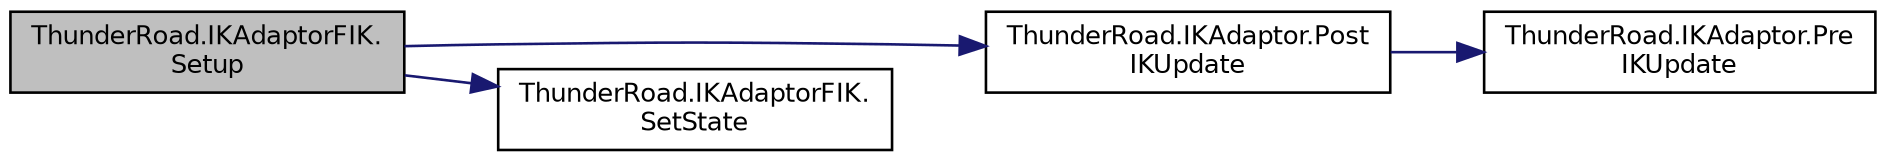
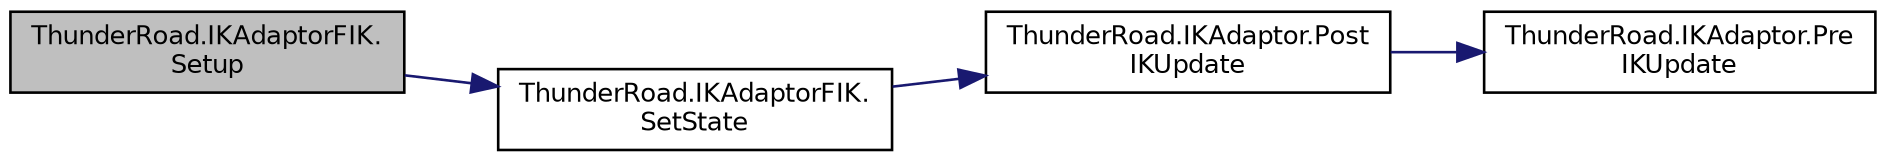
edge "ThunderRoad.IKAdaptorFIK. Setup" -> "ThunderRoad.IKAdaptor.Post IKUpdate": now "ThunderRoad.IKAdaptorFIK. SetState" -> "ThunderRoad.IKAdaptor.Post IKUpdate"
